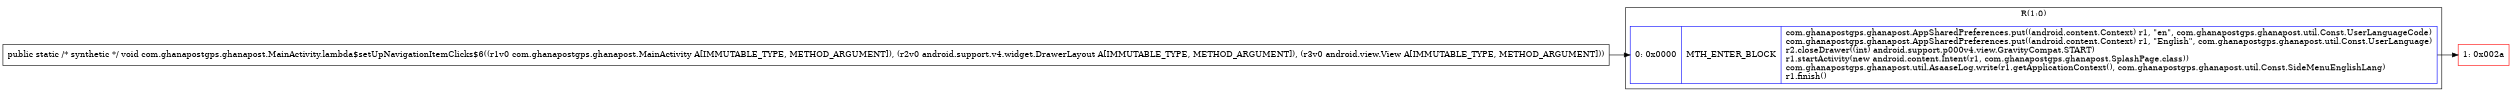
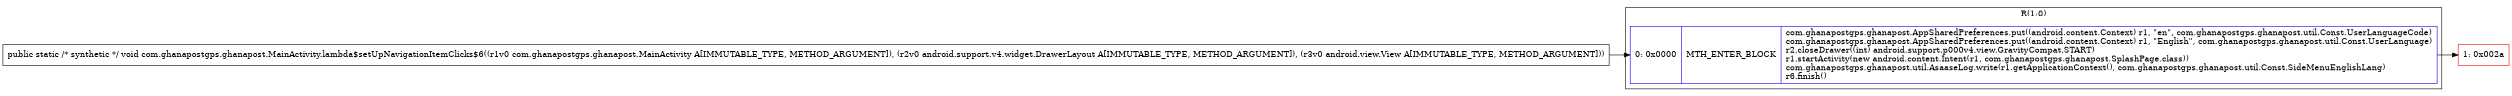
node "0: 0x0000": text "r1.finish()" -> "r6.finish()"
